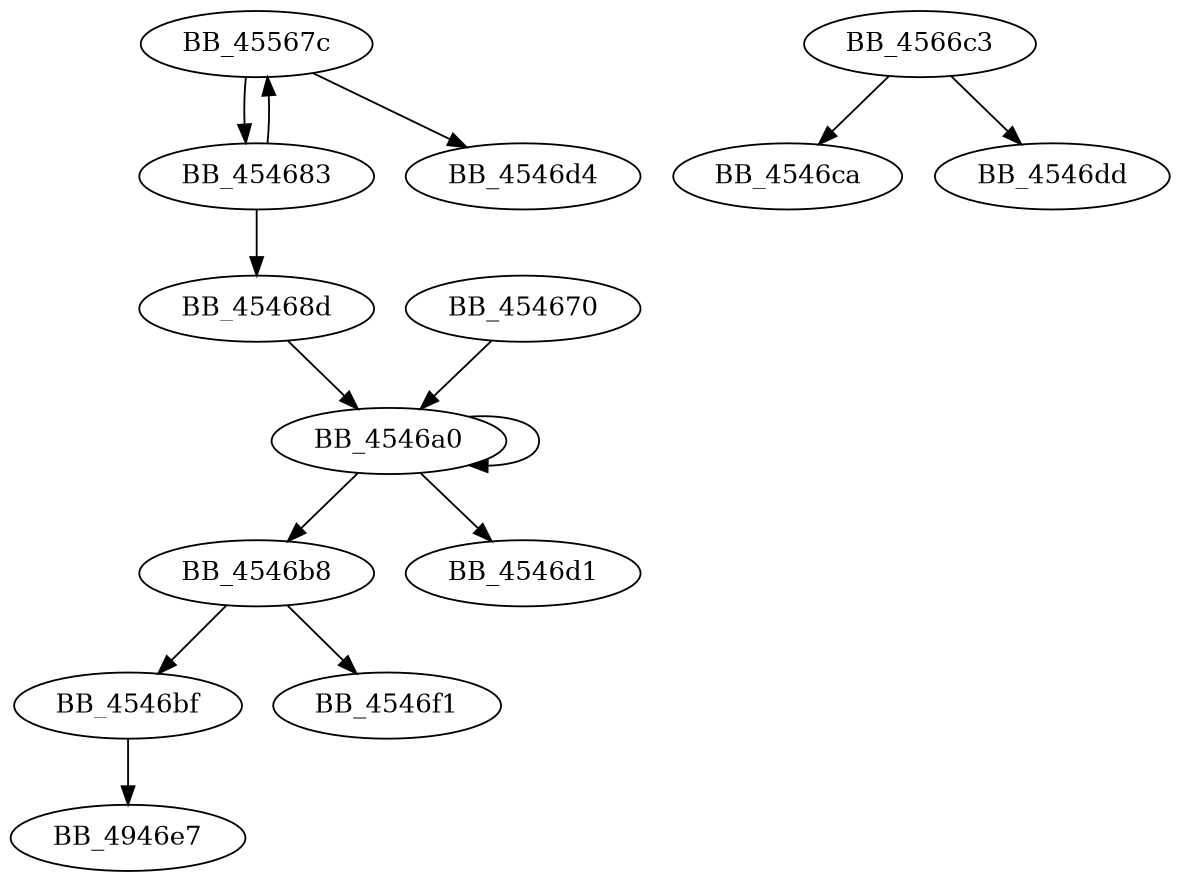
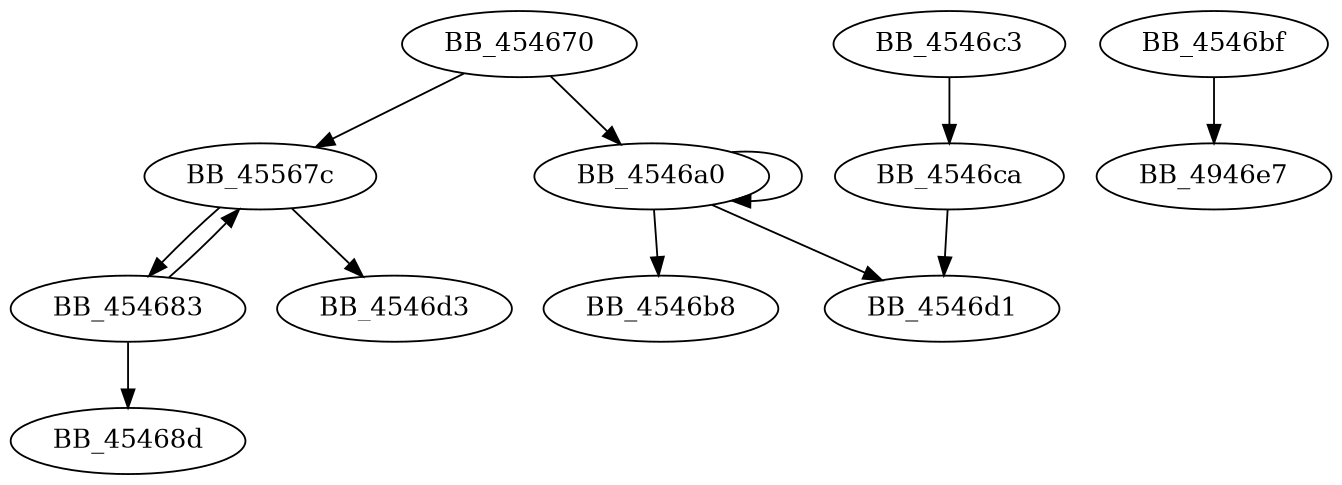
node "BB_4566c3": label "BB_4566c3" -> "BB_4546c3"
edge "BB_454670" -> "BB_45567c": added
node "BB_4546d4": label "BB_4546d4" -> "BB_4546d3"
node "BB_4546dd": removed
edge "BB_4546ca" -> "BB_4546d1": added
edge "BB_45468d" -> "BB_4546a0": removed
edge "BB_4546b8" -> "BB_4546bf": removed
node "BB_4546f1": removed
